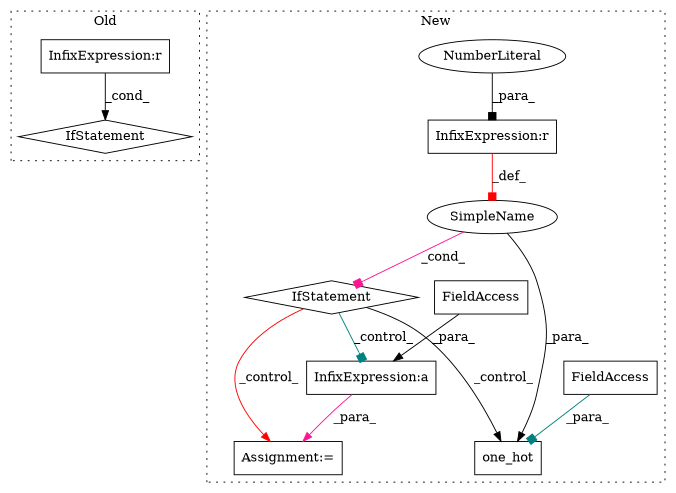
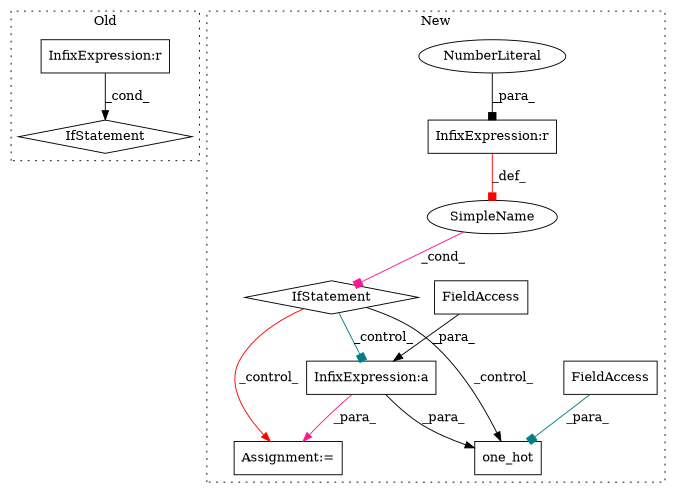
edge "SimpleName" -> "one_hot": now "InfixExpression:a" -> "one_hot"
